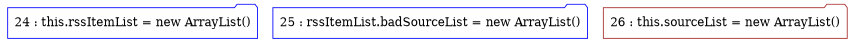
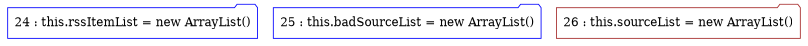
node "25 : rssItemList.badSourceList = new ArrayList()": label "25 : rssItemList.badSourceList = new ArrayList()" -> "25 : this.badSourceList = new ArrayList()"
